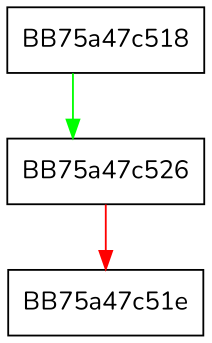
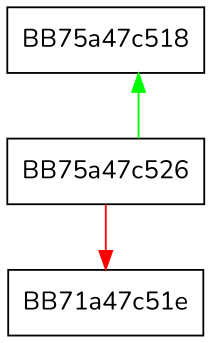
edge "BB75a47c518" -> "BB75a47c526": reversed
node "BB75a47c51e": label "BB75a47c51e" -> "BB71a47c51e"
